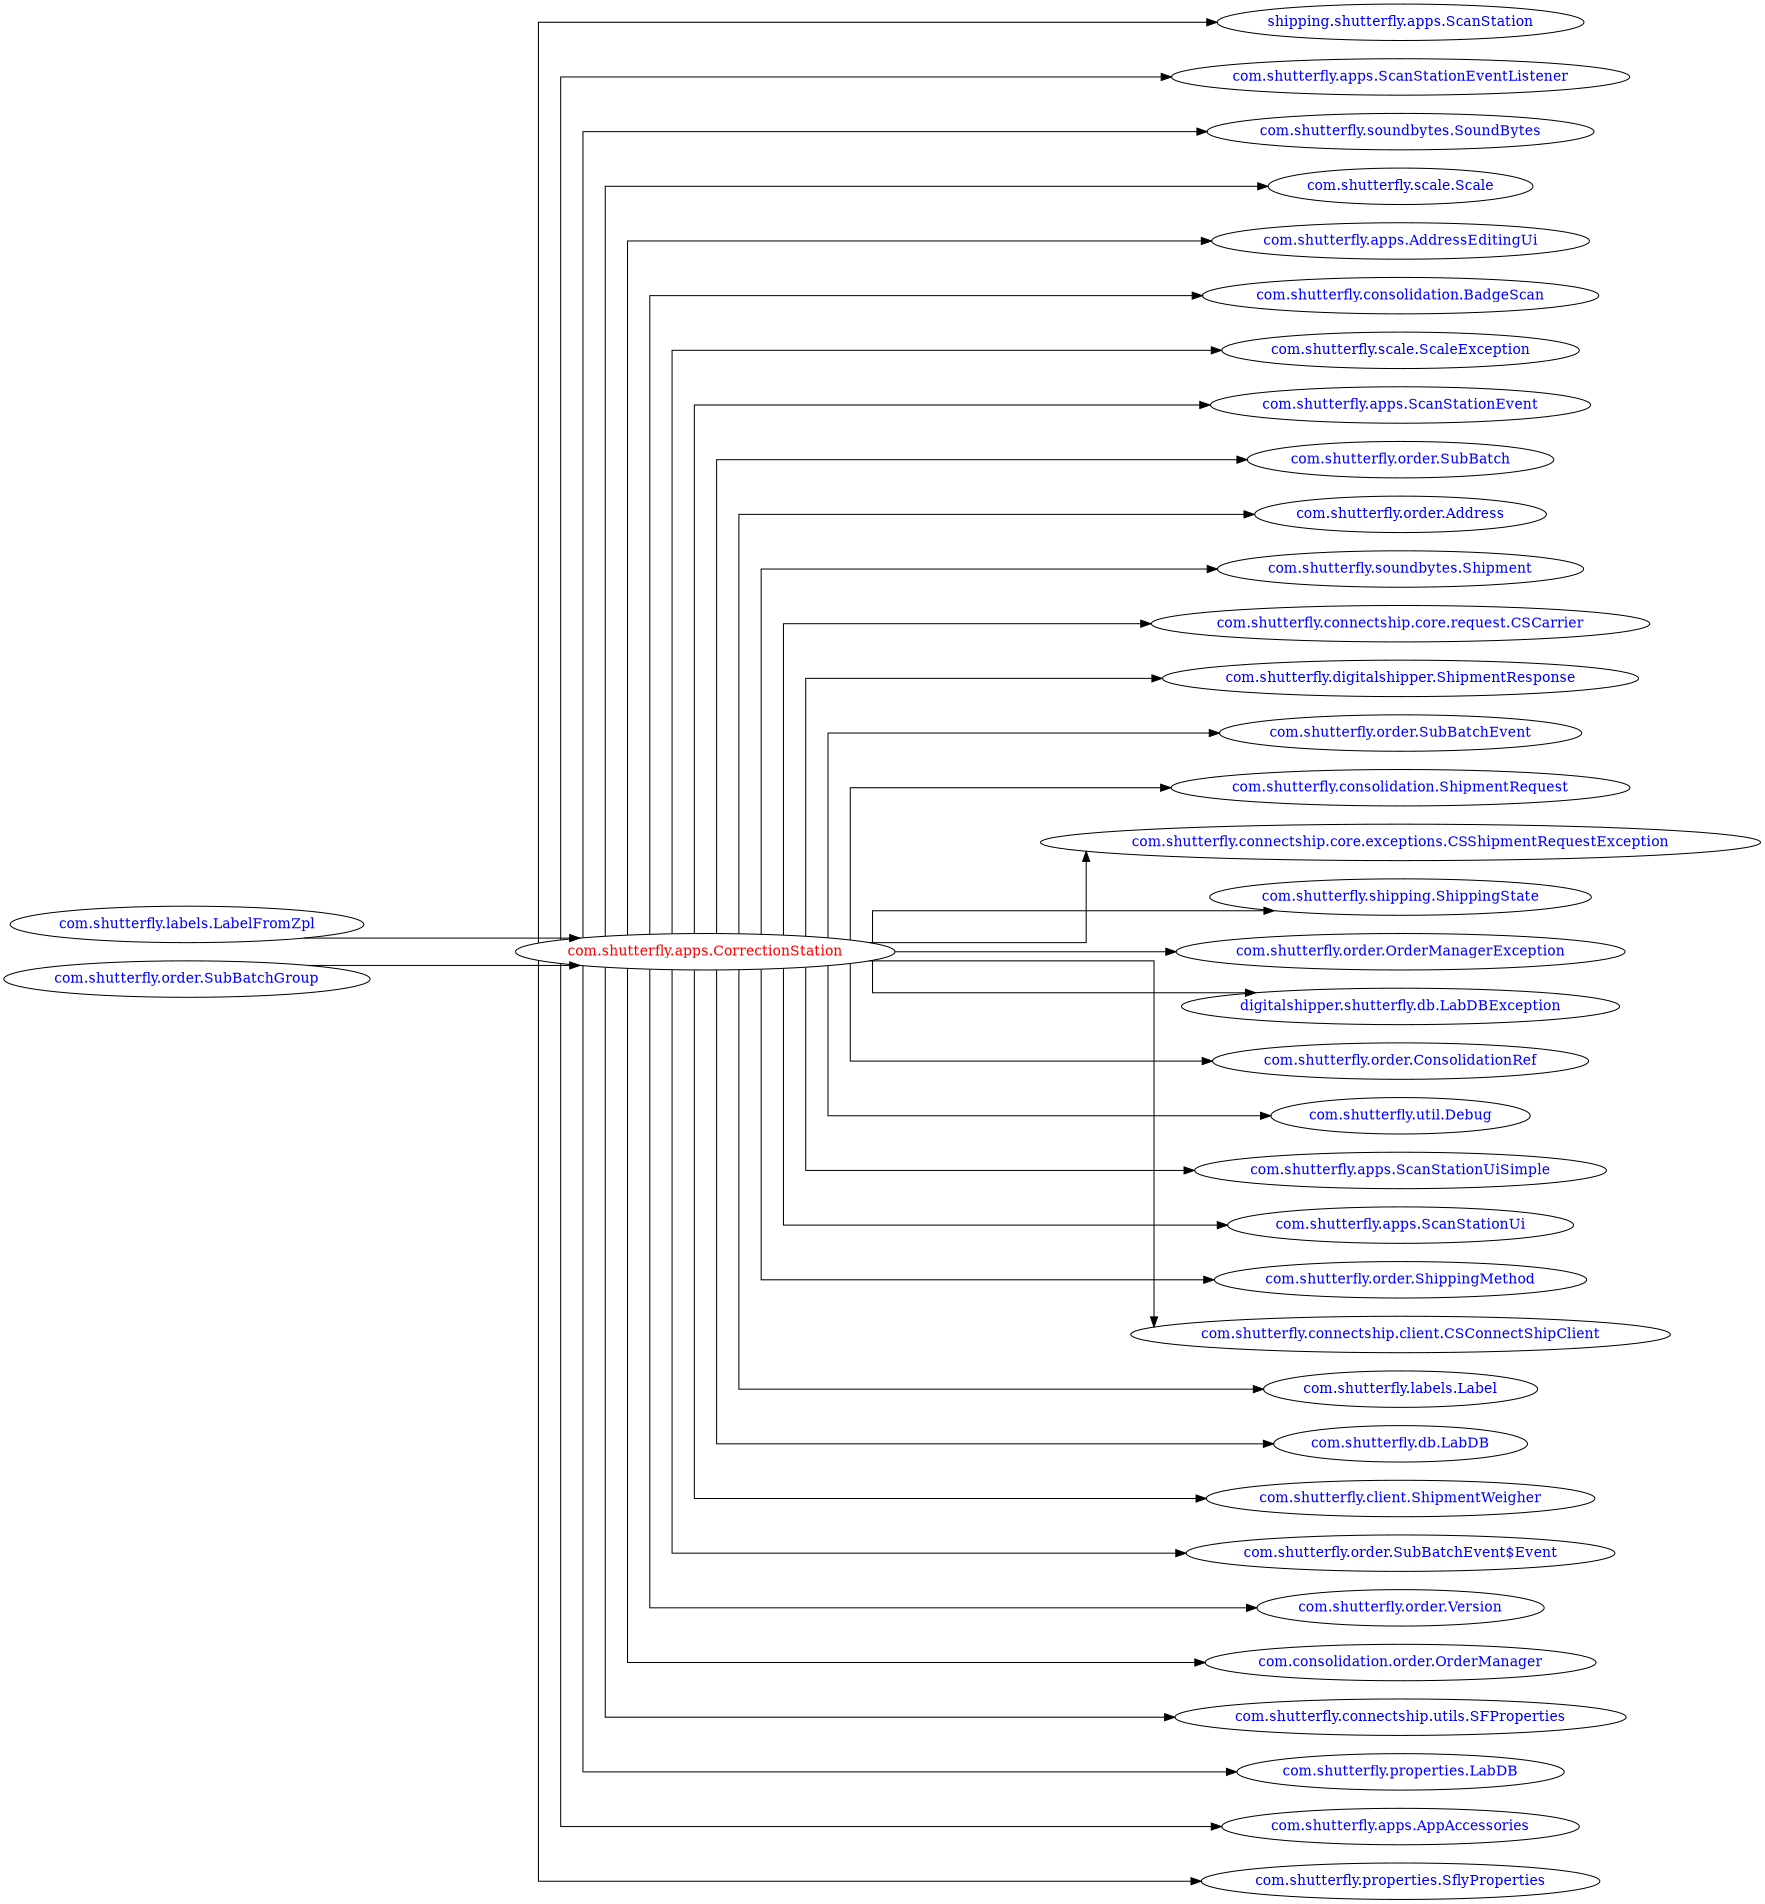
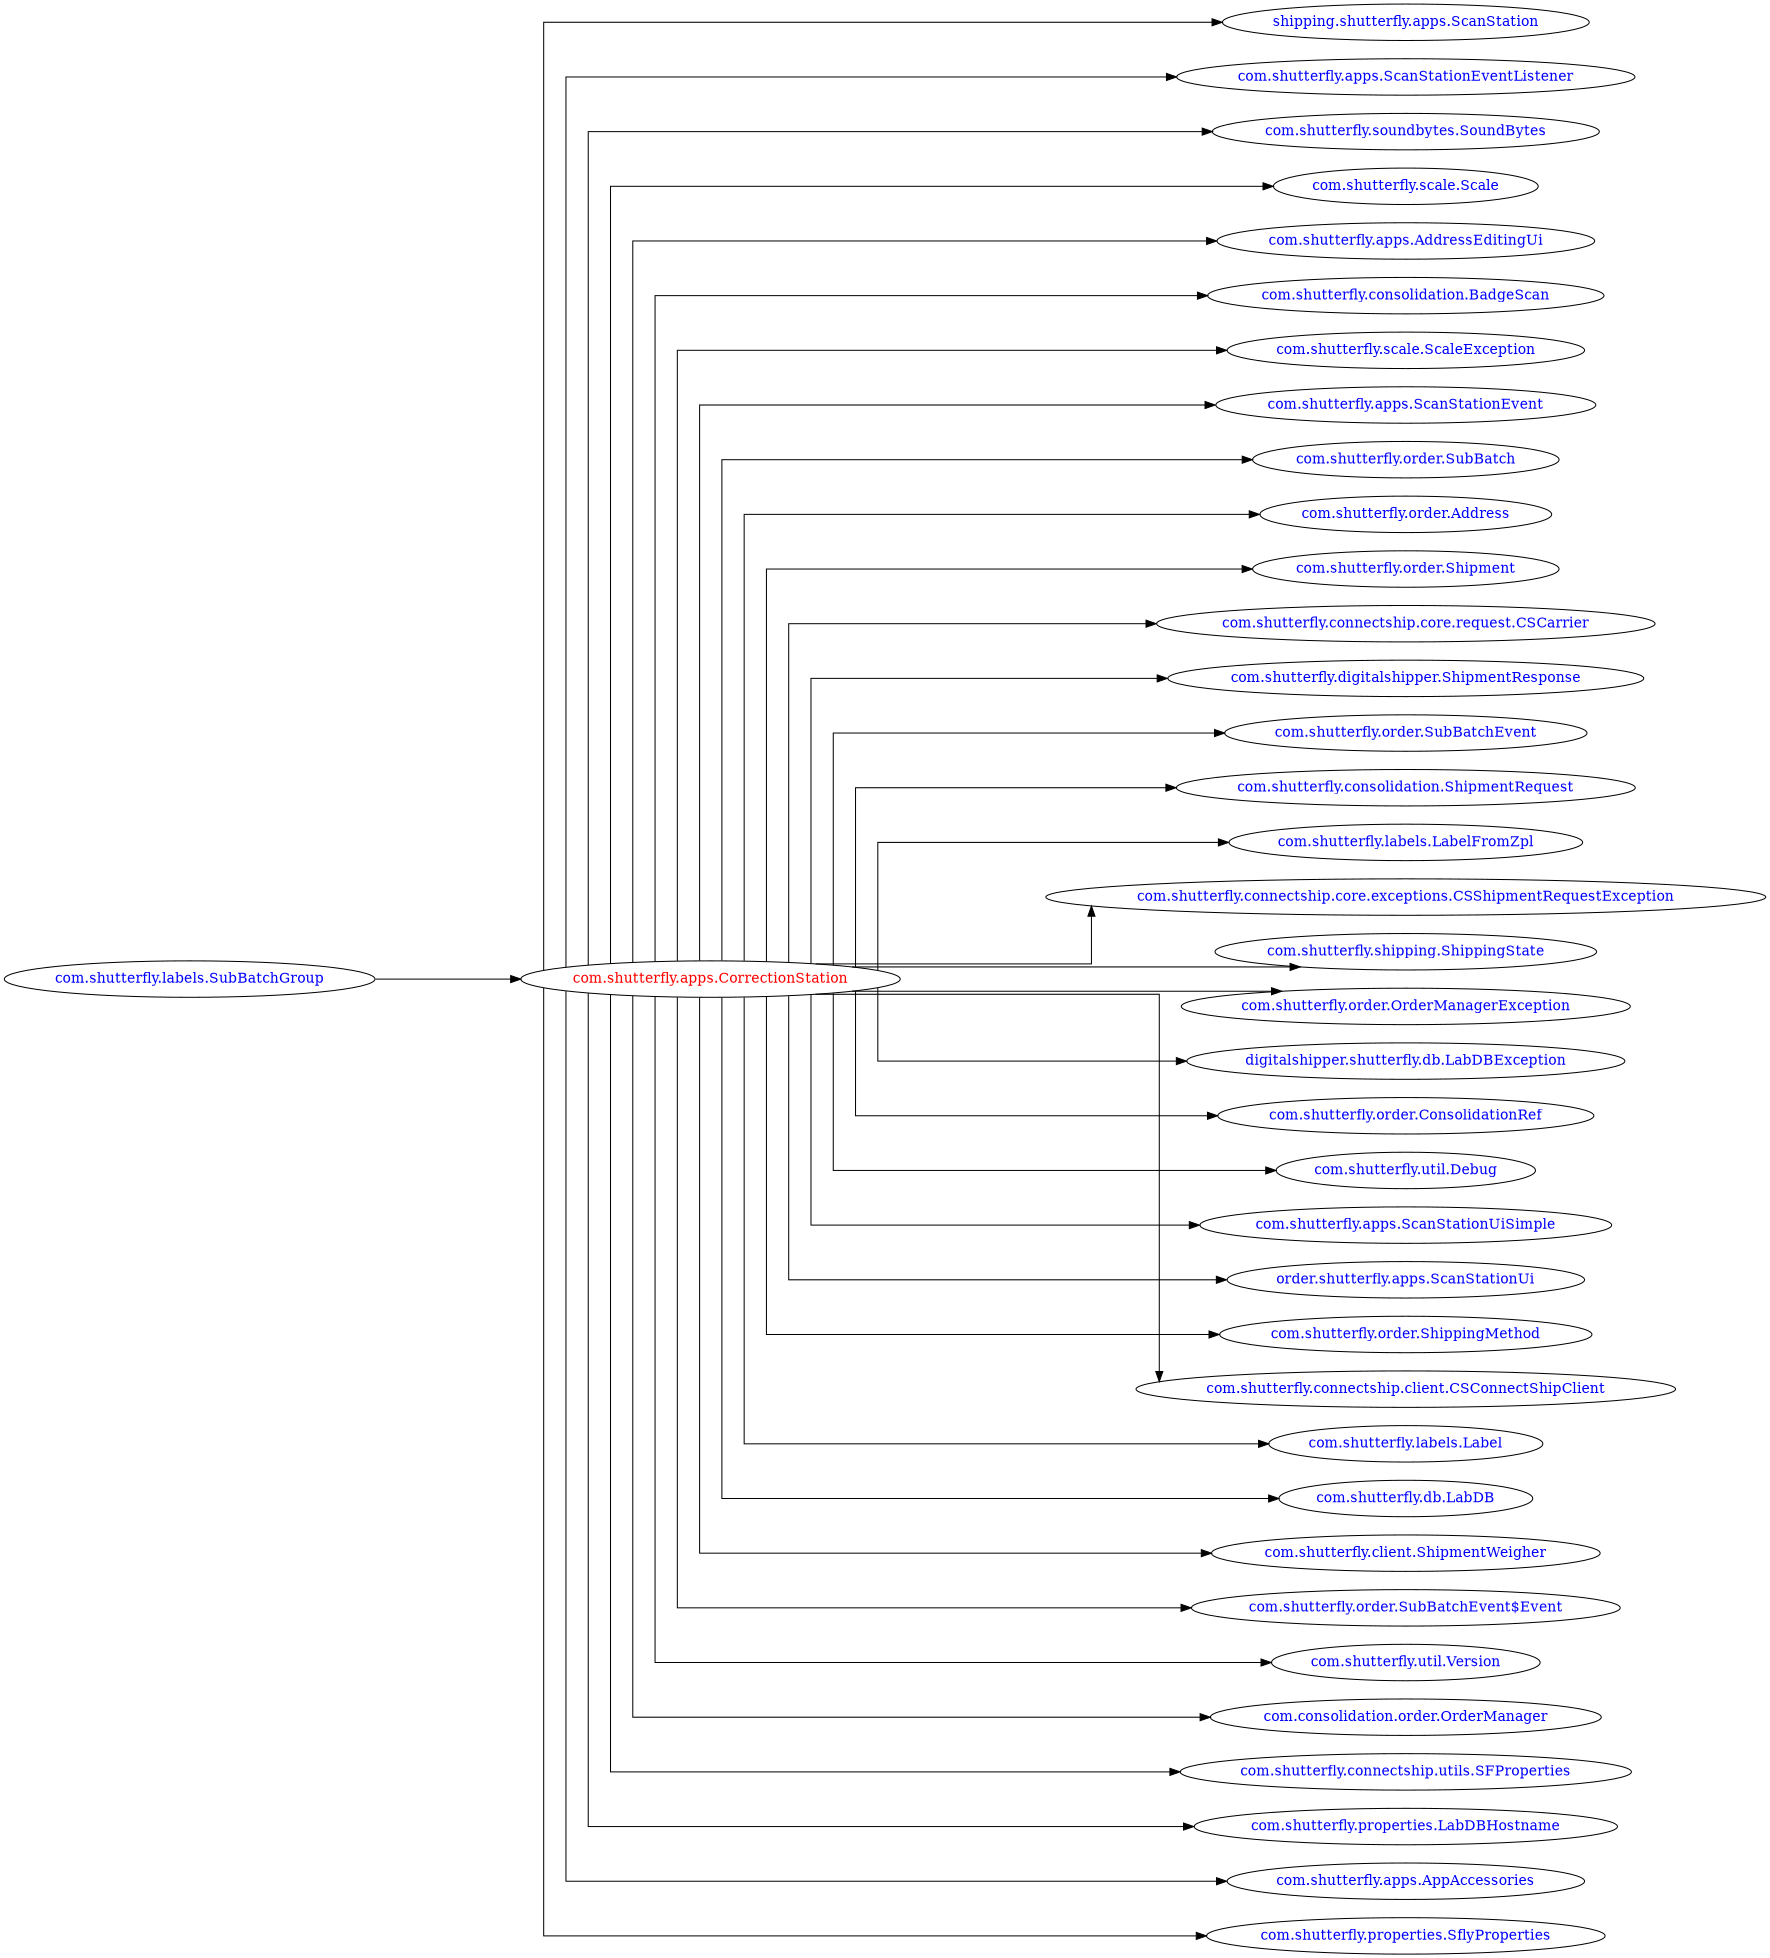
node "com.shutterfly.soundbytes.Shipment": label "com.shutterfly.soundbytes.Shipment" -> "com.shutterfly.order.Shipment"
edge "com.shutterfly.labels.LabelFromZpl" -> "com.shutterfly.apps.CorrectionStation": reversed
node "com.shutterfly.order.SubBatchGroup": label "com.shutterfly.order.SubBatchGroup" -> "com.shutterfly.labels.SubBatchGroup"
node "com.shutterfly.apps.ScanStationUi": label "com.shutterfly.apps.ScanStationUi" -> "order.shutterfly.apps.ScanStationUi"
node "com.shutterfly.order.Version": label "com.shutterfly.order.Version" -> "com.shutterfly.util.Version"
node "com.shutterfly.properties.LabDB": label "com.shutterfly.properties.LabDB" -> "com.shutterfly.properties.LabDBHostname"
